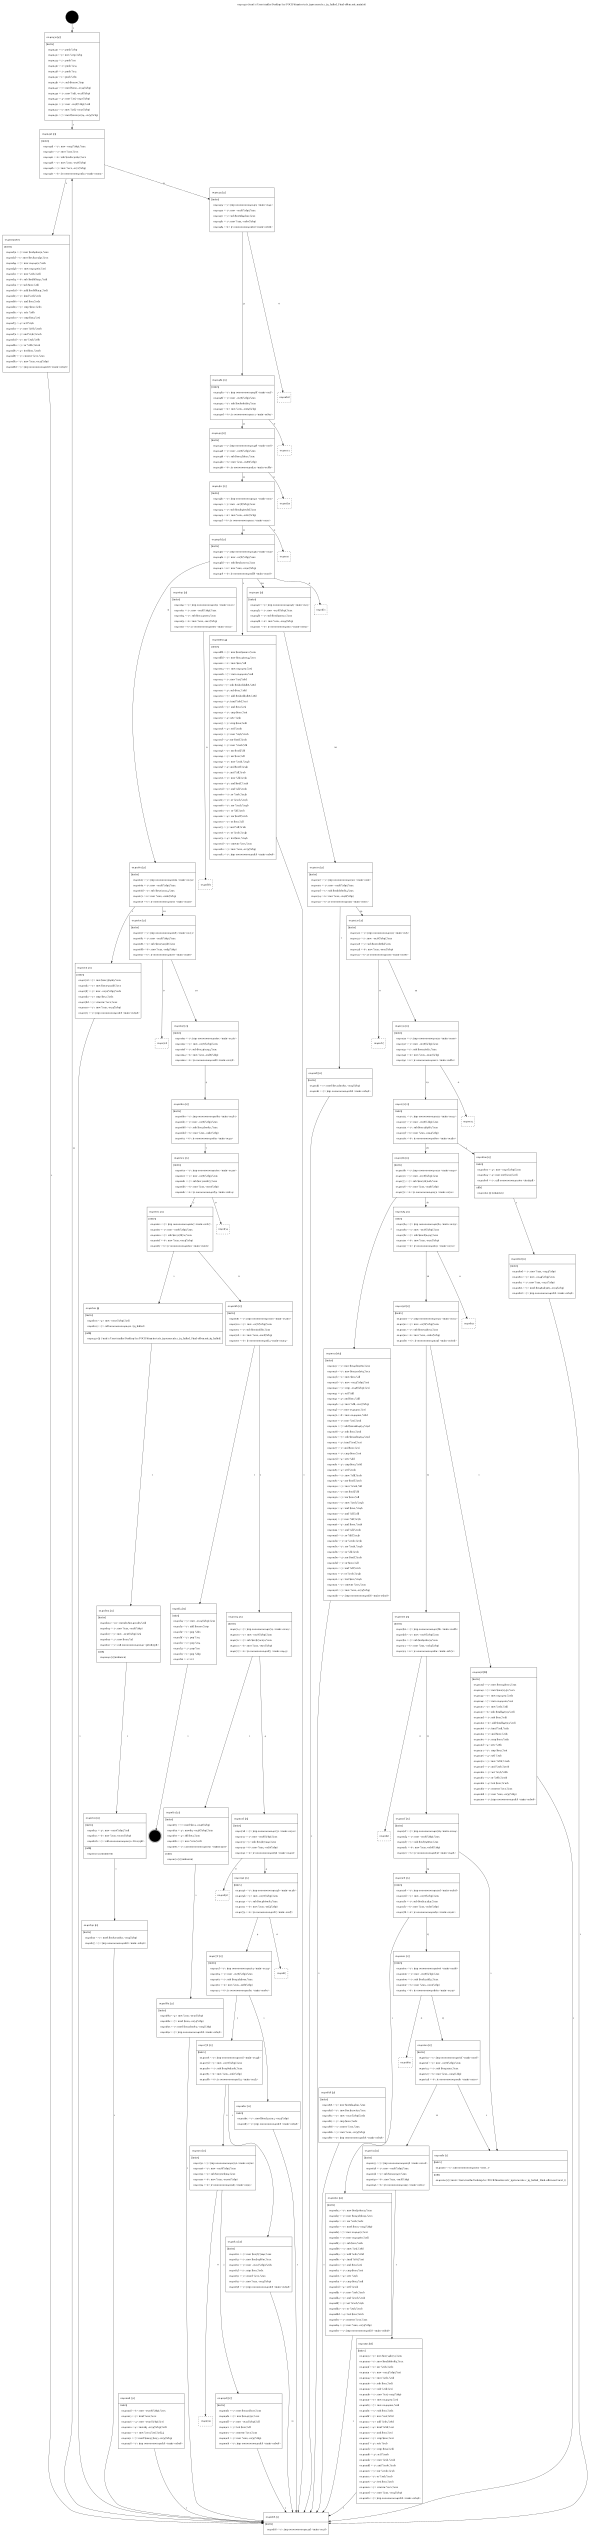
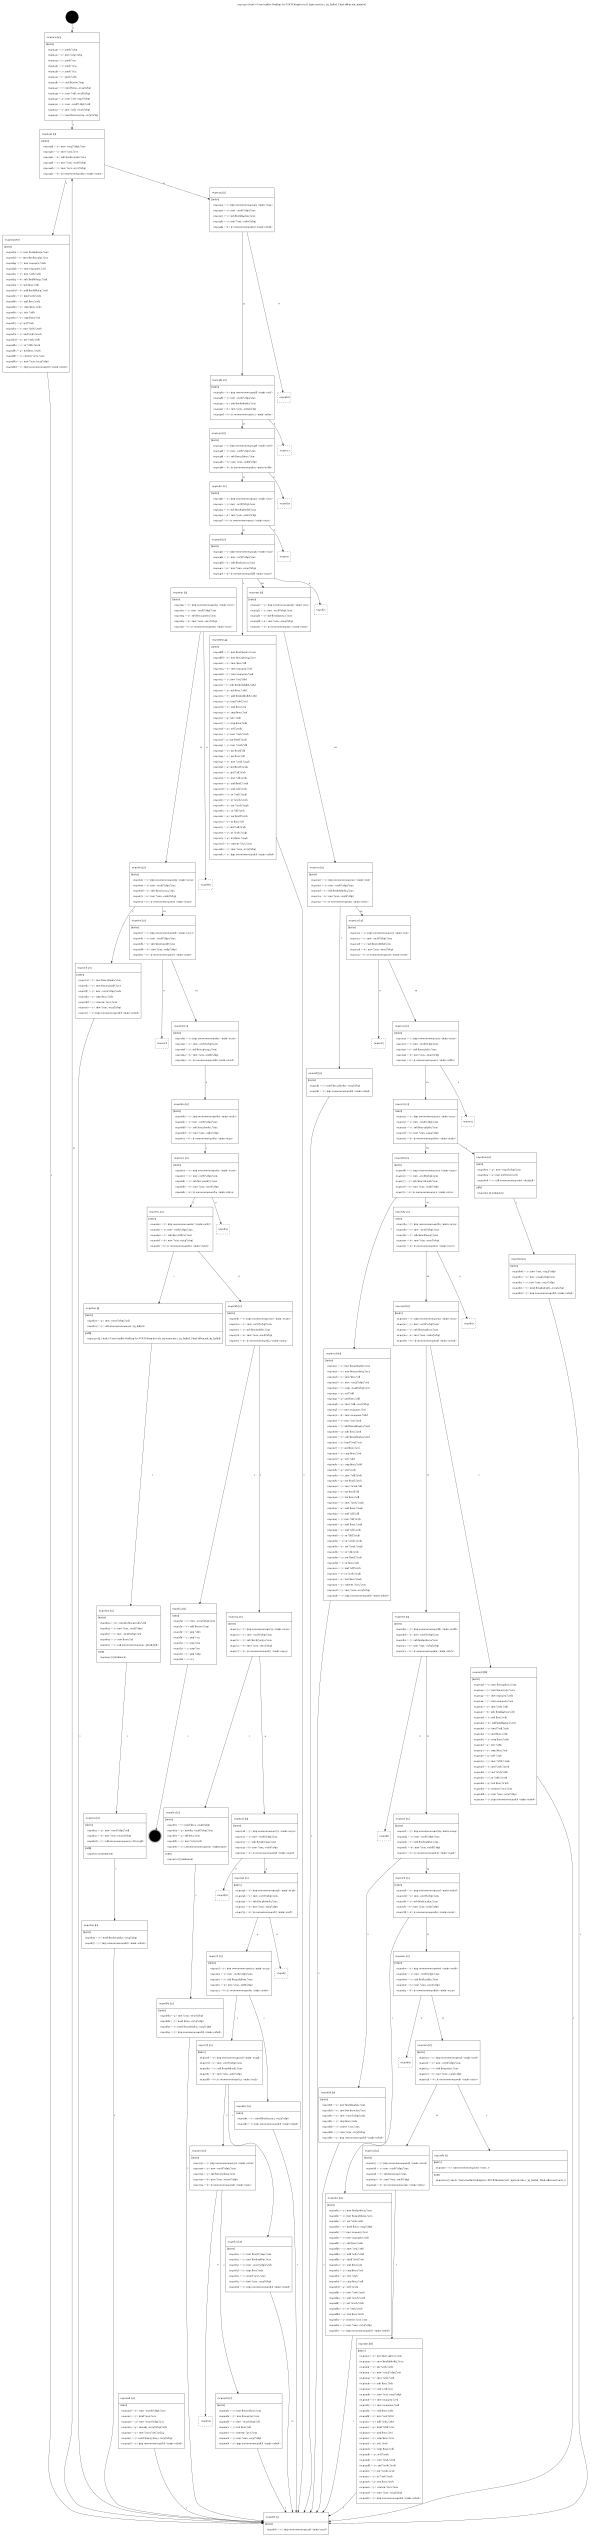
edge "0x4014d5 [25]" -> "0x401665 [25]": now "0x40164c [25]" -> "0x401665 [25]"
edge "0x4015cf [25]" -> "0x4019f0 [5]": now "0x4015cf [25]" -> "0x401858 [27]"
